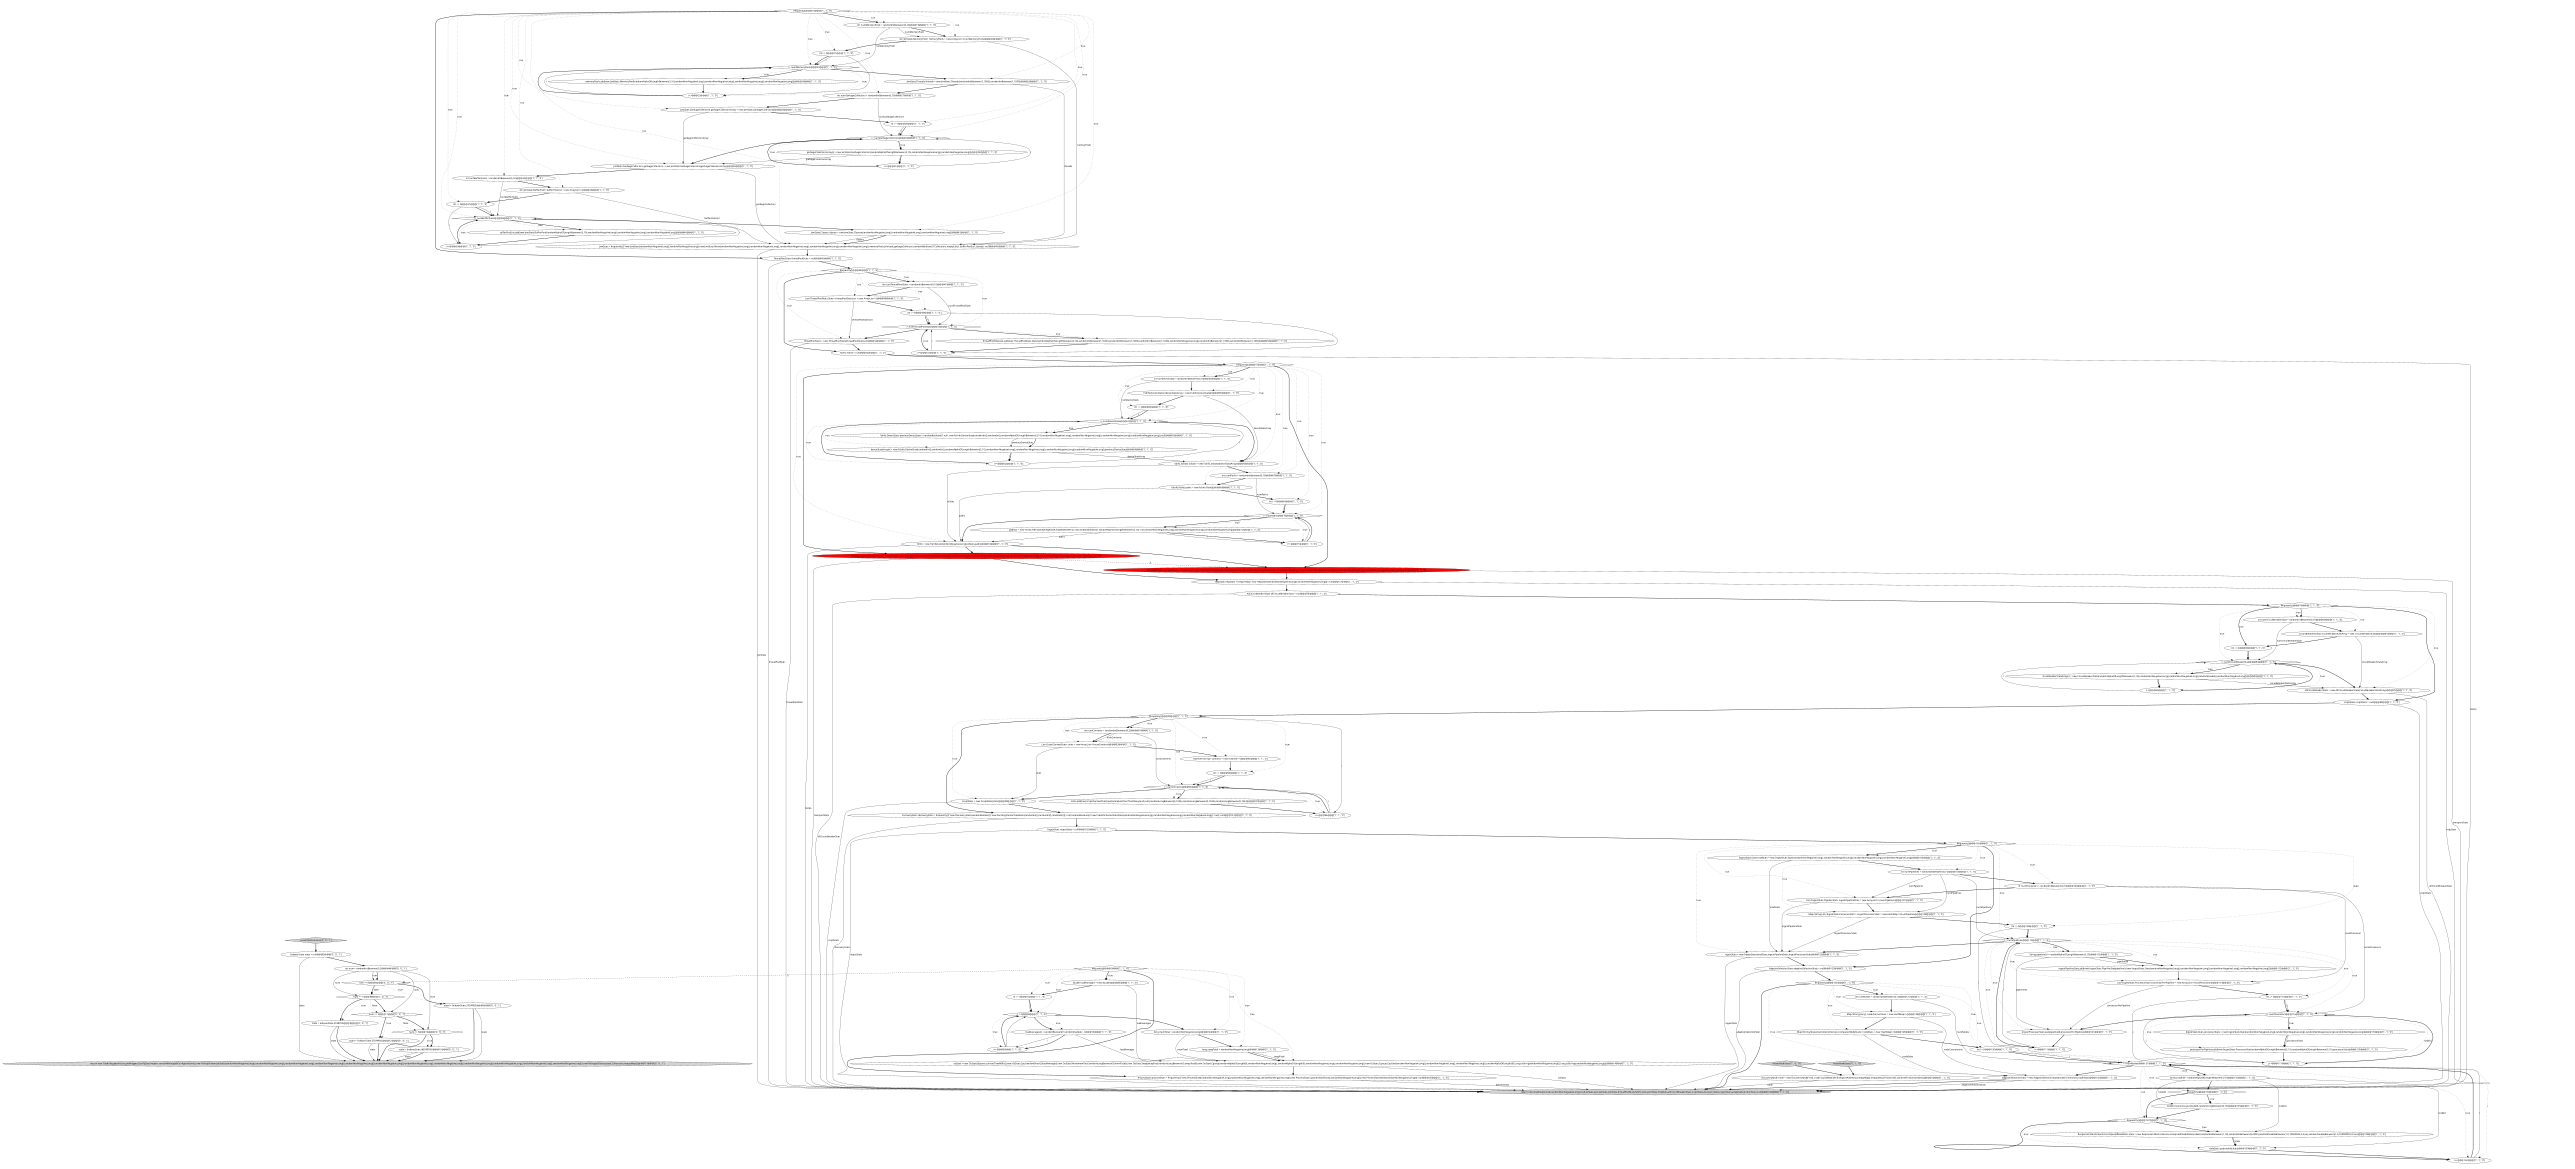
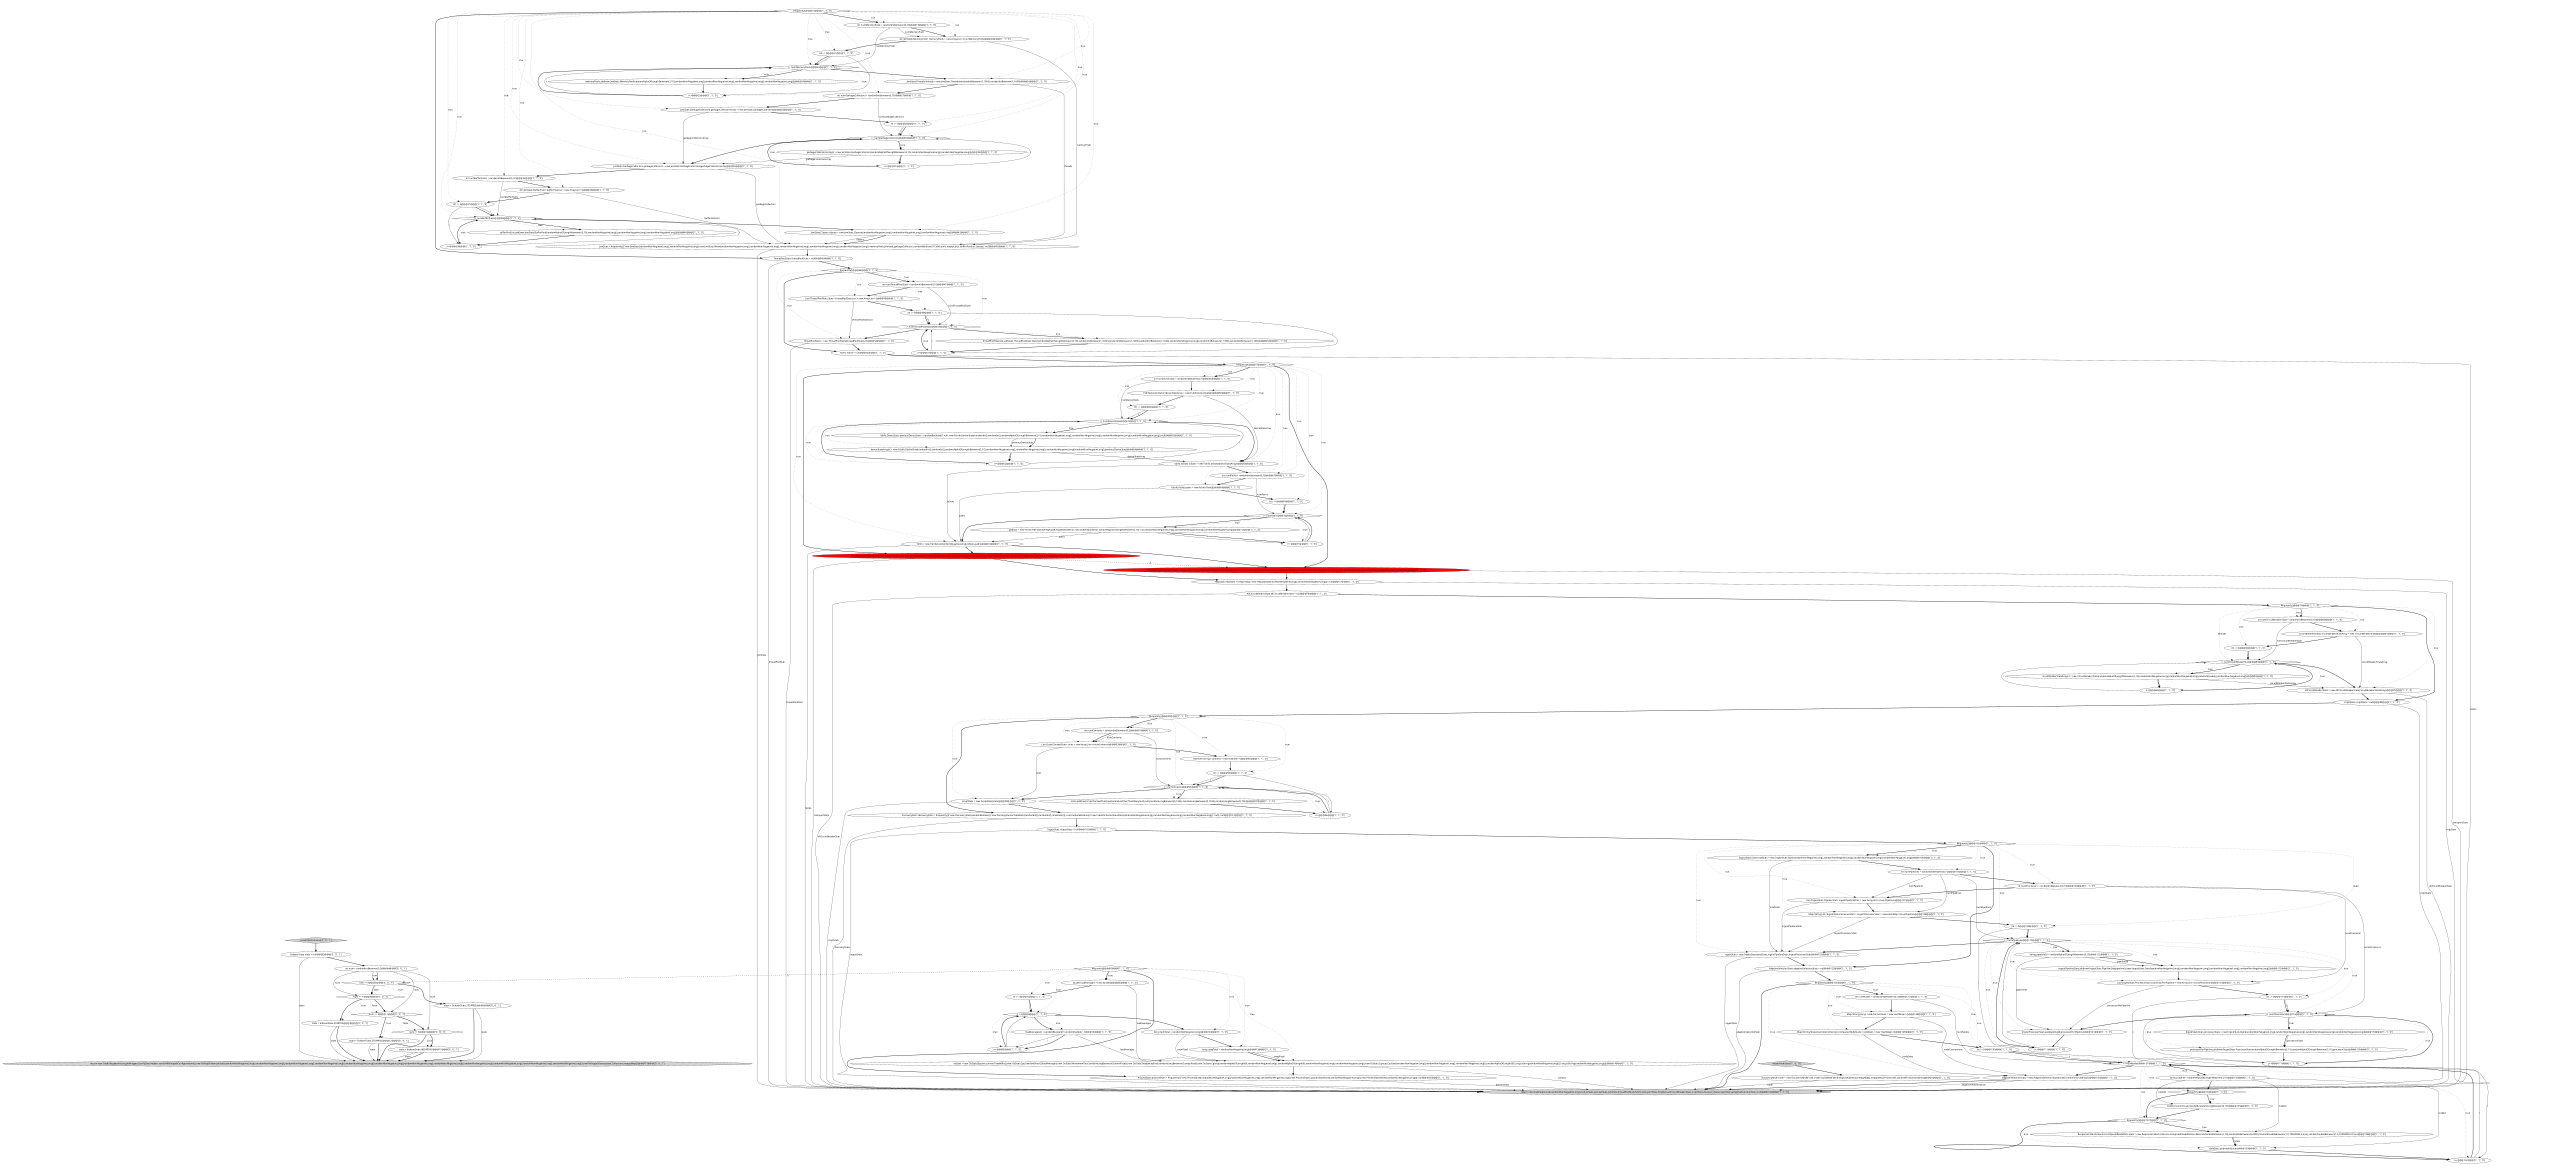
edge "frequently()@@@79@@@['1', '1', '0']" -> "int i = 0@@@82@@@['1', '1', '0']": style bold -> dotted
edge "frequently()@@@79@@@['1', '1', '0']" -> "i < numCircuitBreakerStats@@@83@@@['1', '1', '0']": label "true" -> "threads"
edge "frequently()@@@90@@@['1', '1', '0']" -> "i++@@@96@@@['1', '1', '0']": now "int i = 0@@@94@@@['1', '1', '0']" -> "i++@@@96@@@['1', '1', '0']"
edge "j < numProcessors@@@116@@@['1', '1', '0']" -> "j++@@@117@@@['1', '1', '0']": label "nodeId" -> "true"
node "createNodeStats['0', '1', '0']": removed
edge "int i = 0@@@130@@@['1', '1', '0']" -> "i++@@@132@@@['1', '1', '0']": style dotted -> solid
